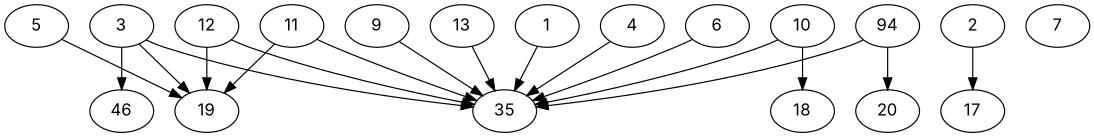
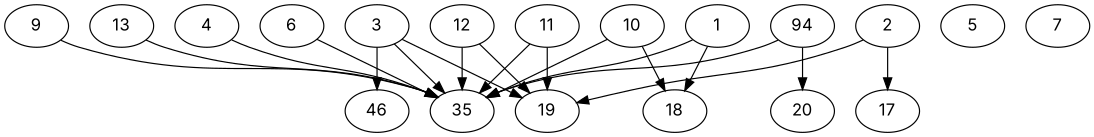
edge "5" -> "19": now "2" -> "19"
edge "1" -> "18": added
